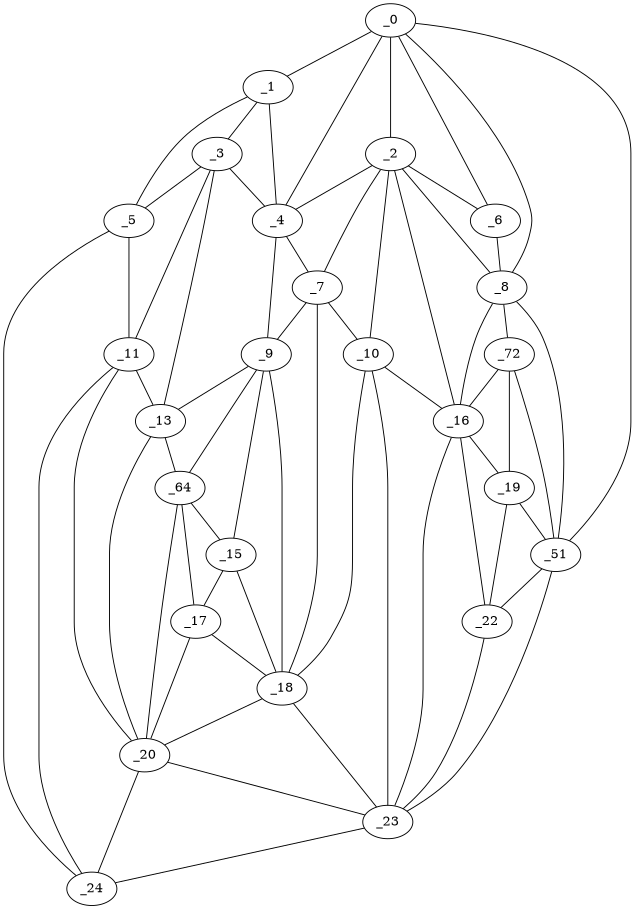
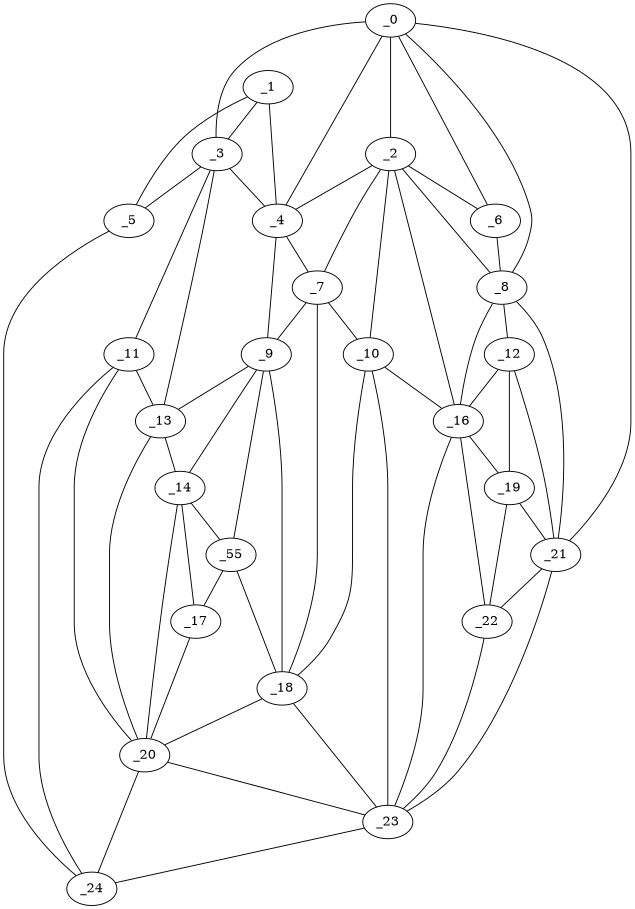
edge "_0" -- "_1": now "_0" -- "_3"
edge "_5" -- "_11": removed
node "_72": label "_72" -> "_12"
node "_64": label "_64" -> "_14"
node "_15": label "_15" -> "_55"
node "_51": label "_51" -> "_21"
edge "_17" -- "_18": removed
